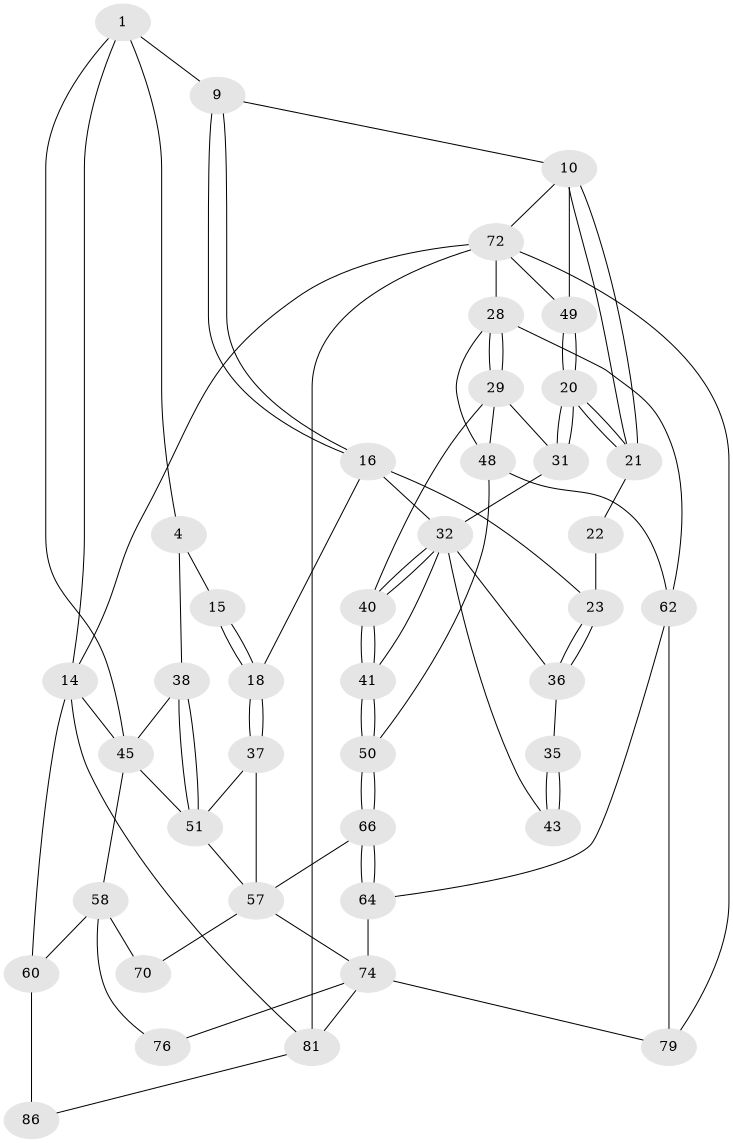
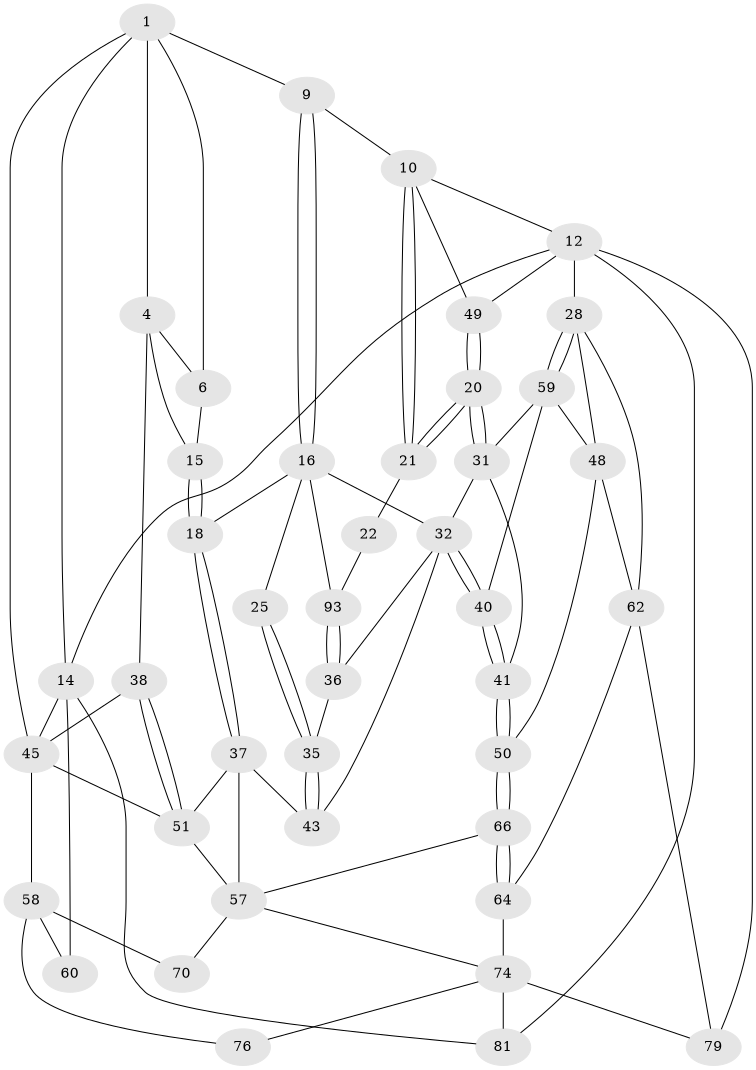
node "72": label "72" -> "12"
node "6": added
node "29": label "29" -> "59"
node "25": added
node "23": label "23" -> "93"
edge "32" -- "41": now "31" -- "41"
edge "37" -- "43": added
node "86": removed
